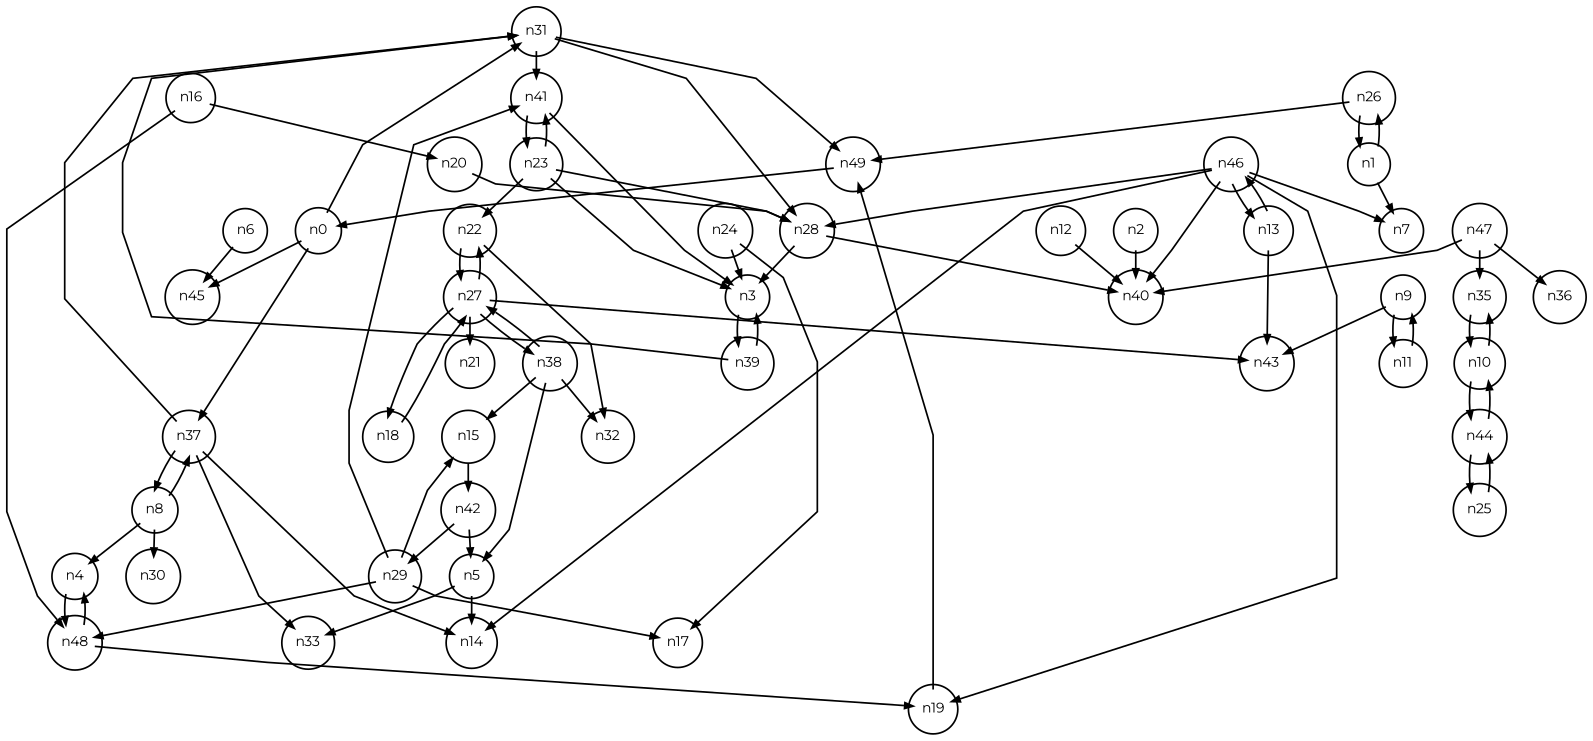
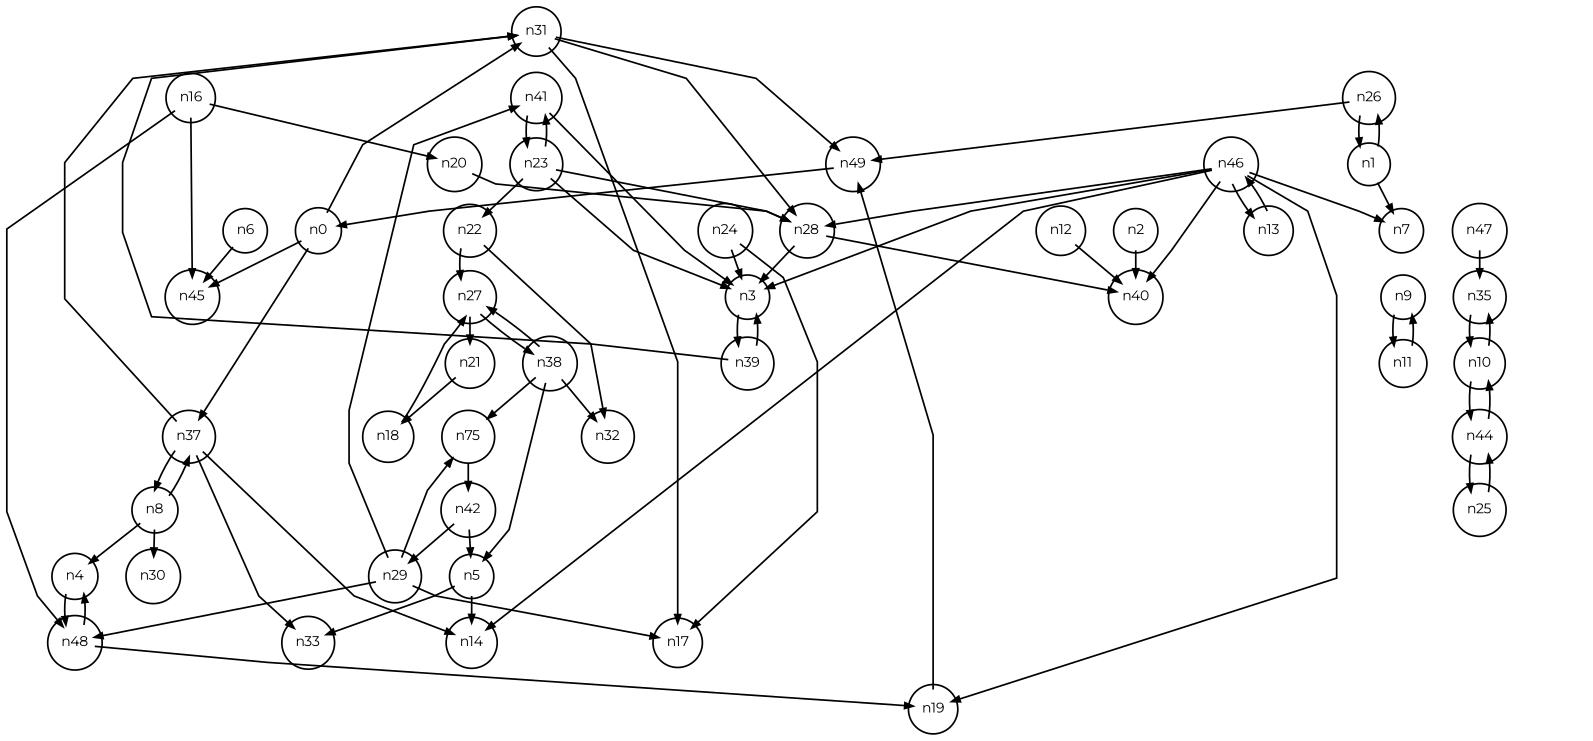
edge "n31" -> "n41": now "n31" -> "n17"
edge "n16" -> "n45": added
edge "n46" -> "n3": added
edge "n27" -> "n22": removed
edge "n47" -> "n40": removed
node "n36": removed
edge "n27" -> "n18": now "n21" -> "n18"
node "n43": removed
node "n15": label "n15" -> "n75"
